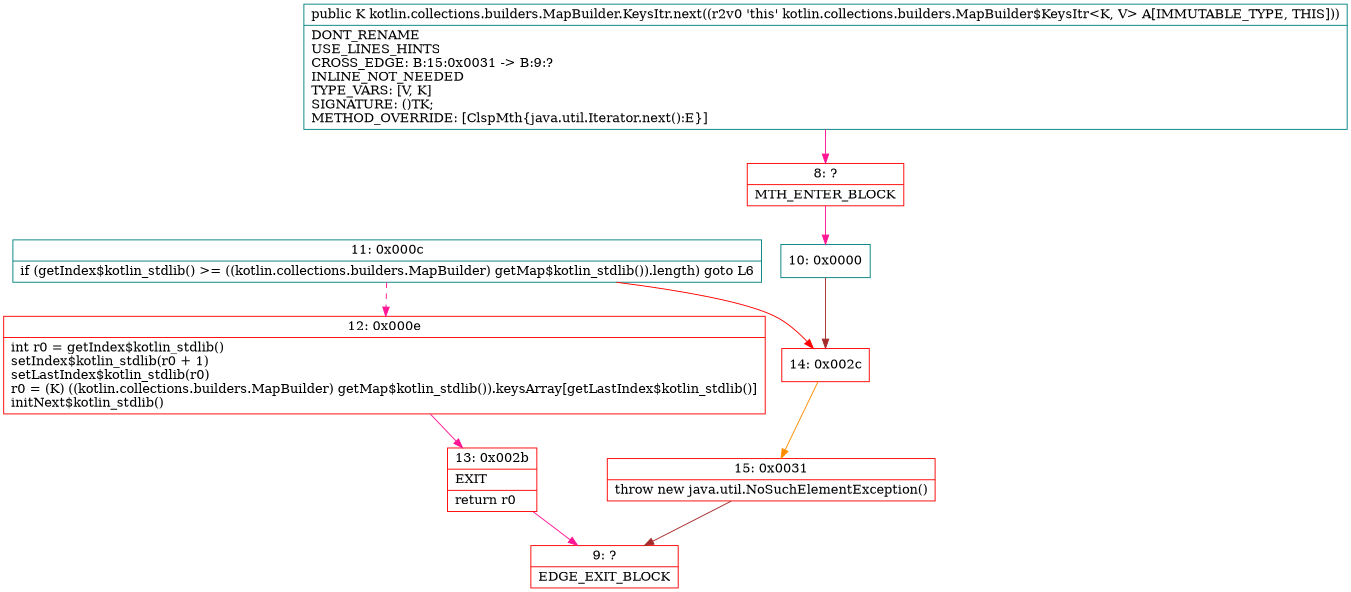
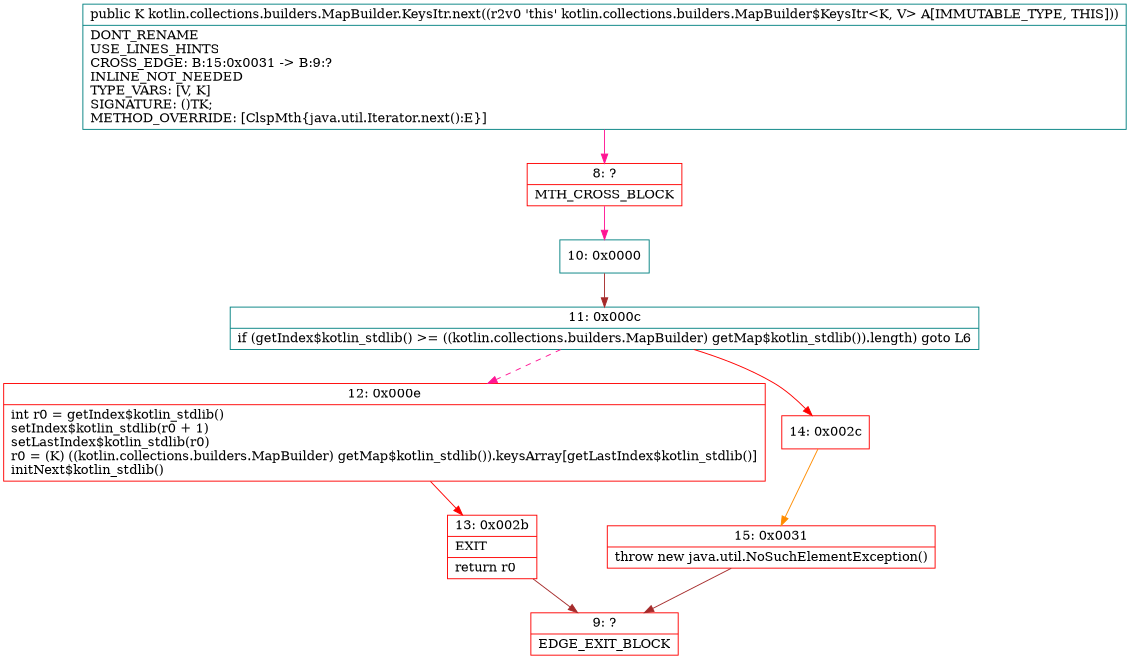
node "8: ?": text "MTH_ENTER_BLOCK" -> "MTH_CROSS_BLOCK"
edge "10: 0x0000" -> "14: 0x002c": now "10: 0x0000" -> "11: 0x000c"
edge "12: 0x000e" -> "13: 0x002b": color deeppink -> red
edge "13: 0x002b" -> "9: ?": color deeppink -> brown
